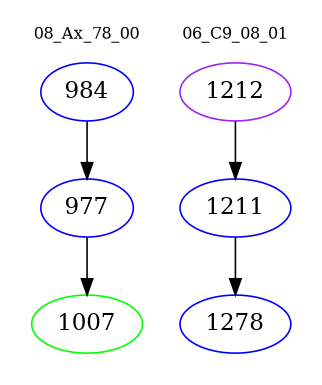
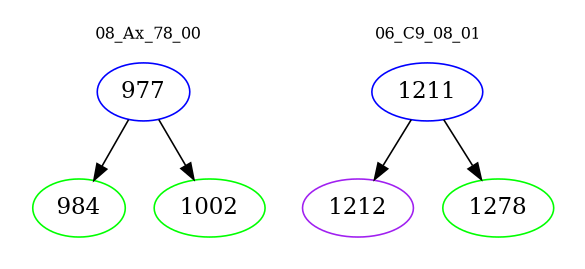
node "984": color blue -> green
edge "984" -> "977": reversed
edge "1212" -> "1211": reversed
node "1007": label "1007" -> "1002"
node "1278": color blue -> green
